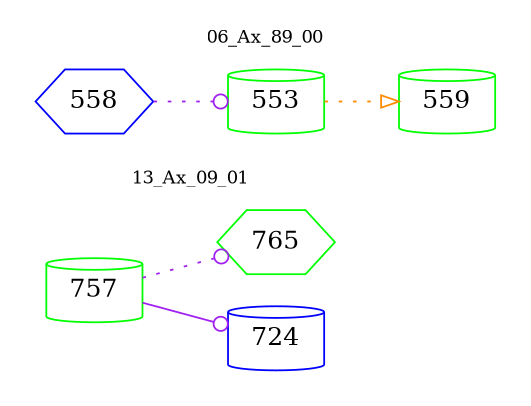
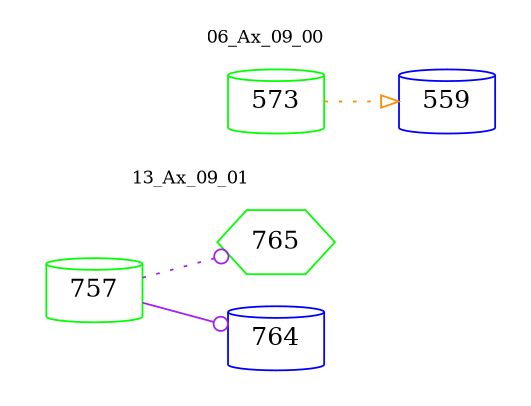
cluster "06_Ax_89_00": label "06_Ax_89_00" -> "06_Ax_09_00"
node "558": removed
node "553": label "553" -> "573"
node "559": color green -> blue
node "724": label "724" -> "764"
